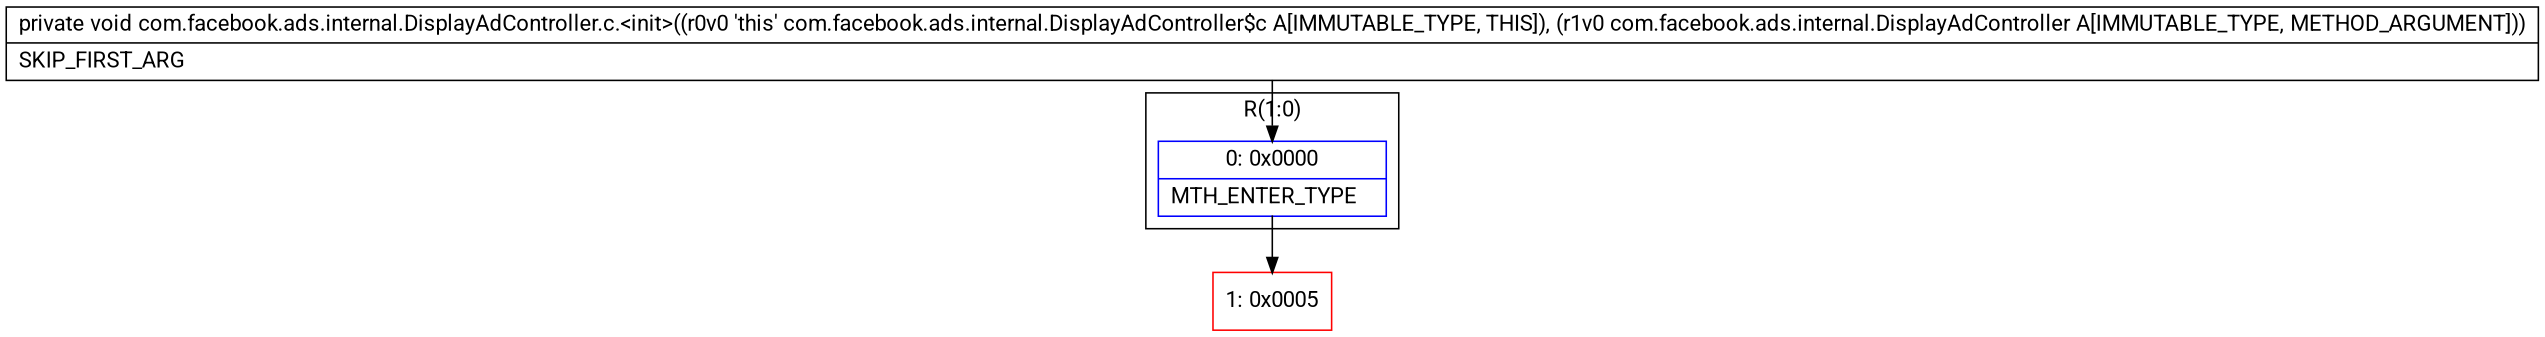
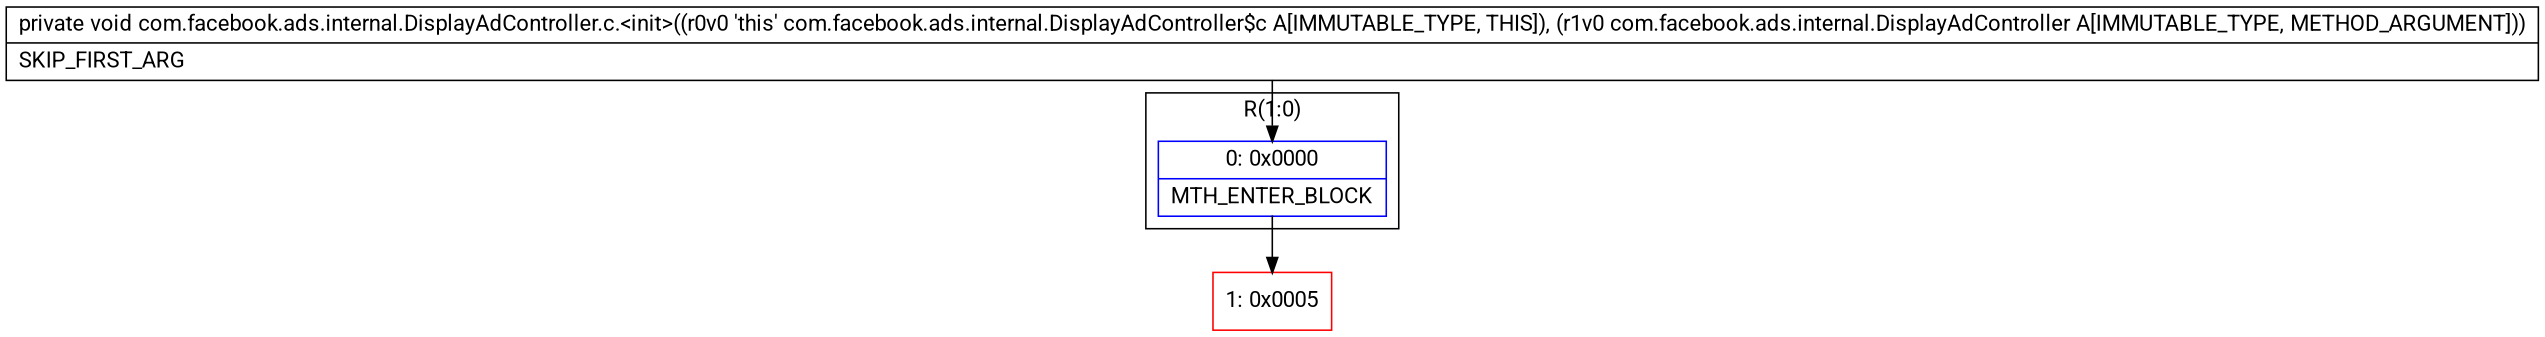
node "0: 0x0000": text "MTH_ENTER_TYPE" -> "MTH_ENTER_BLOCK"
